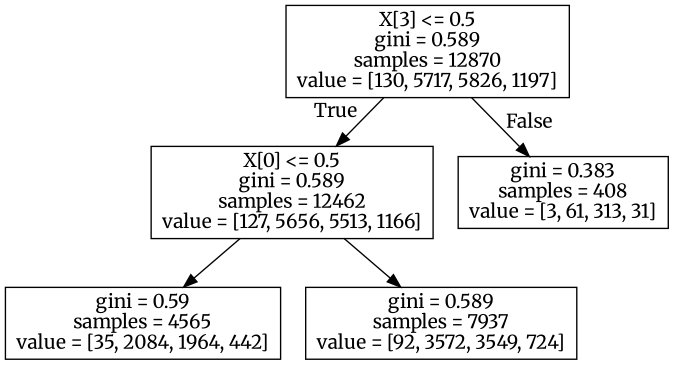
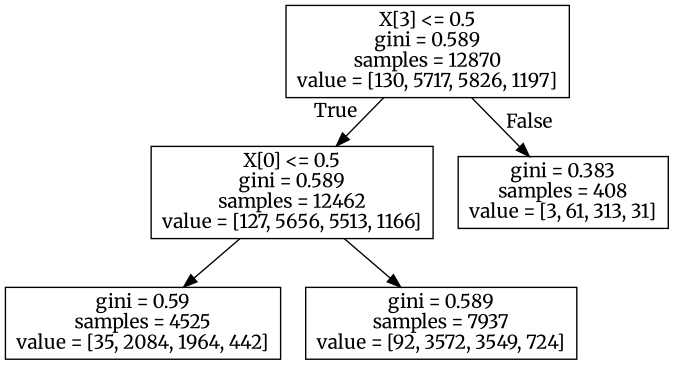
node "gini = 0.59 samples = 4565 value = [35, 2084, 1964, 442]": label "gini = 0.59 samples = 4565 value = [35, 2084, 1964, 442]" -> "gini = 0.59 samples = 4525 value = [35, 2084, 1964, 442]"
